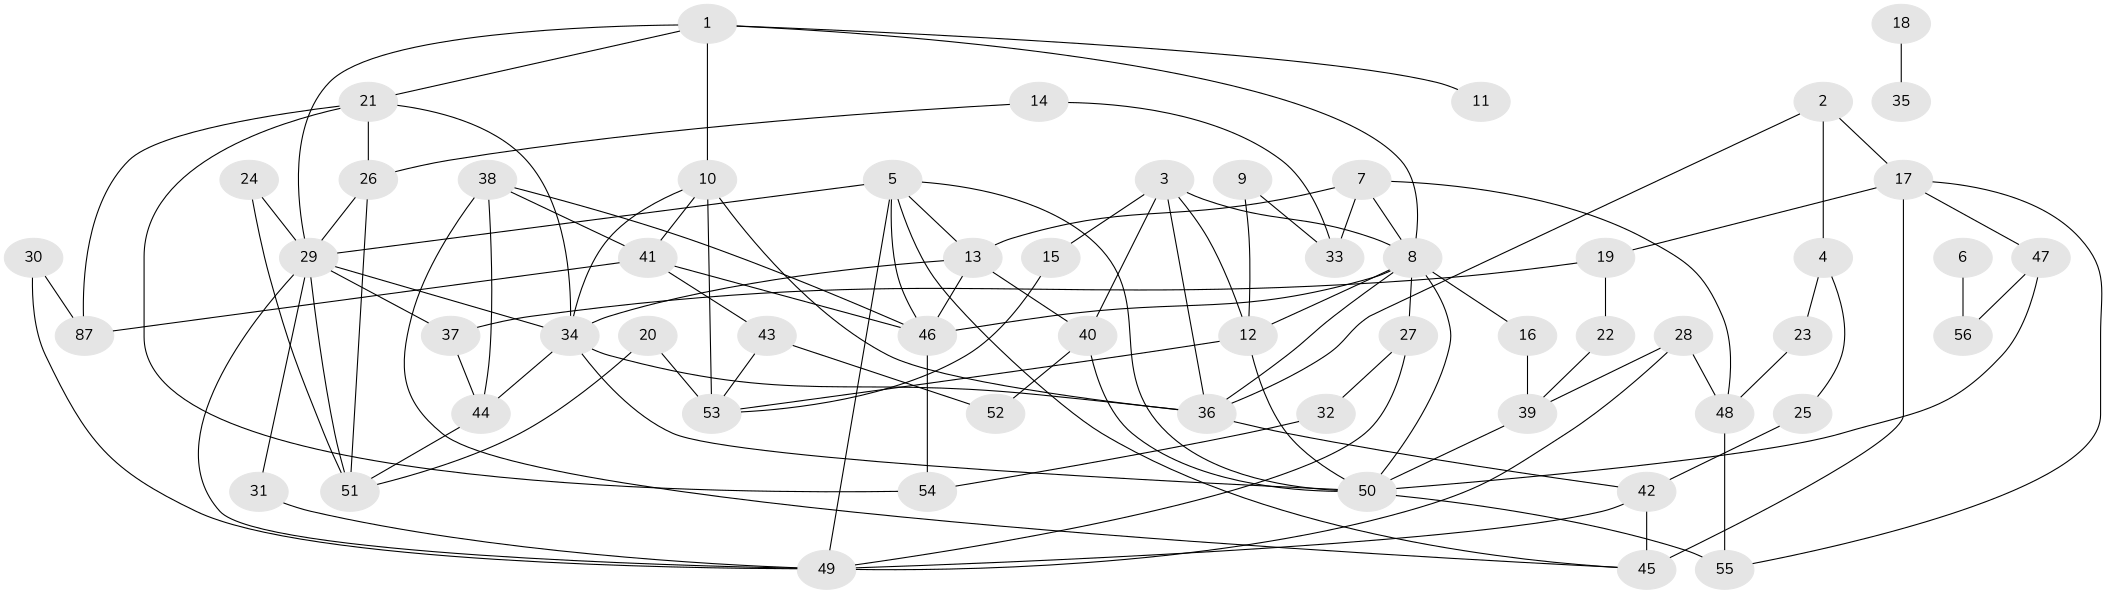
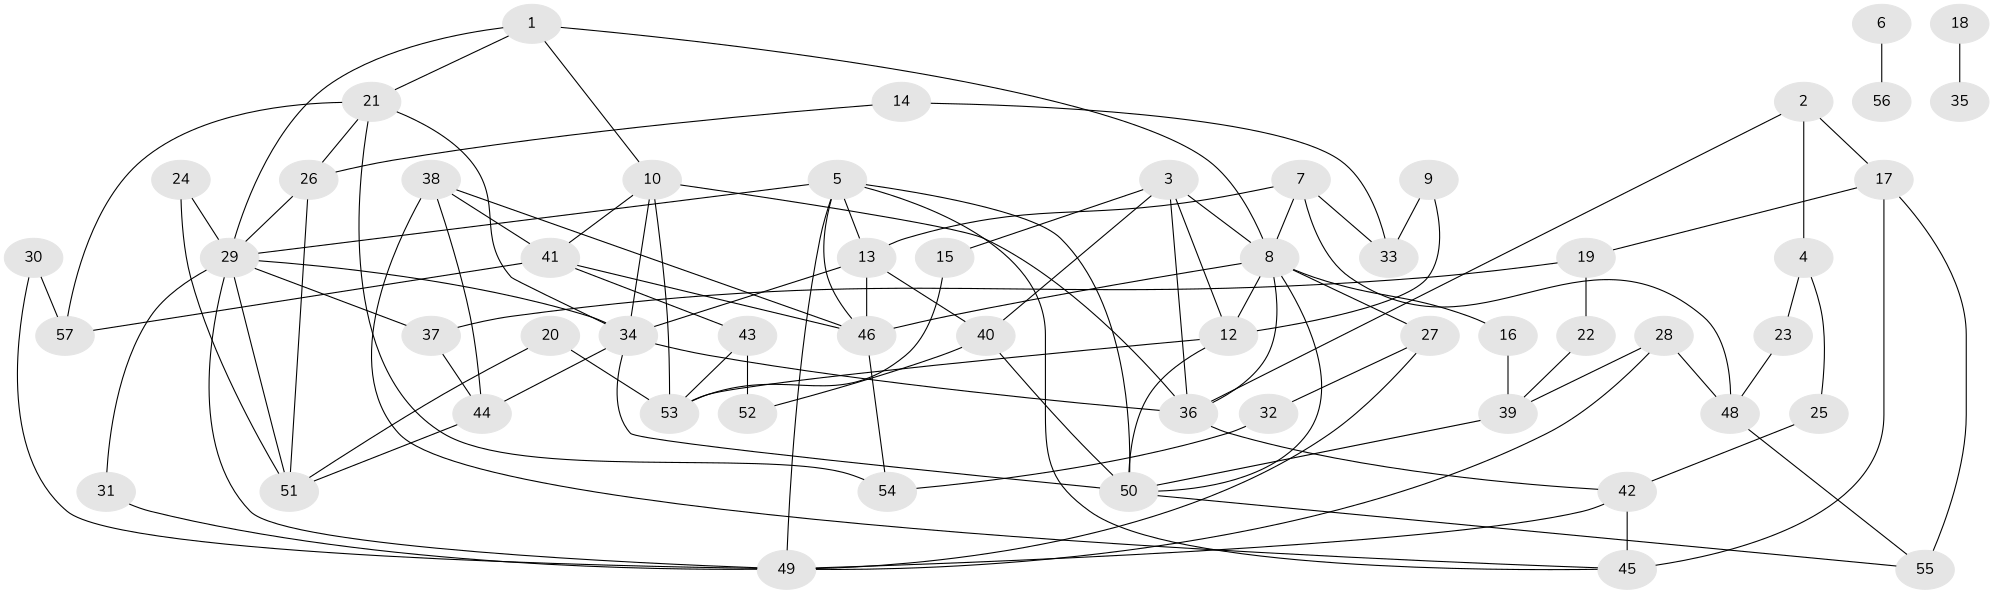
node "11": removed
node "47": removed
node "87": label "87" -> "57"
